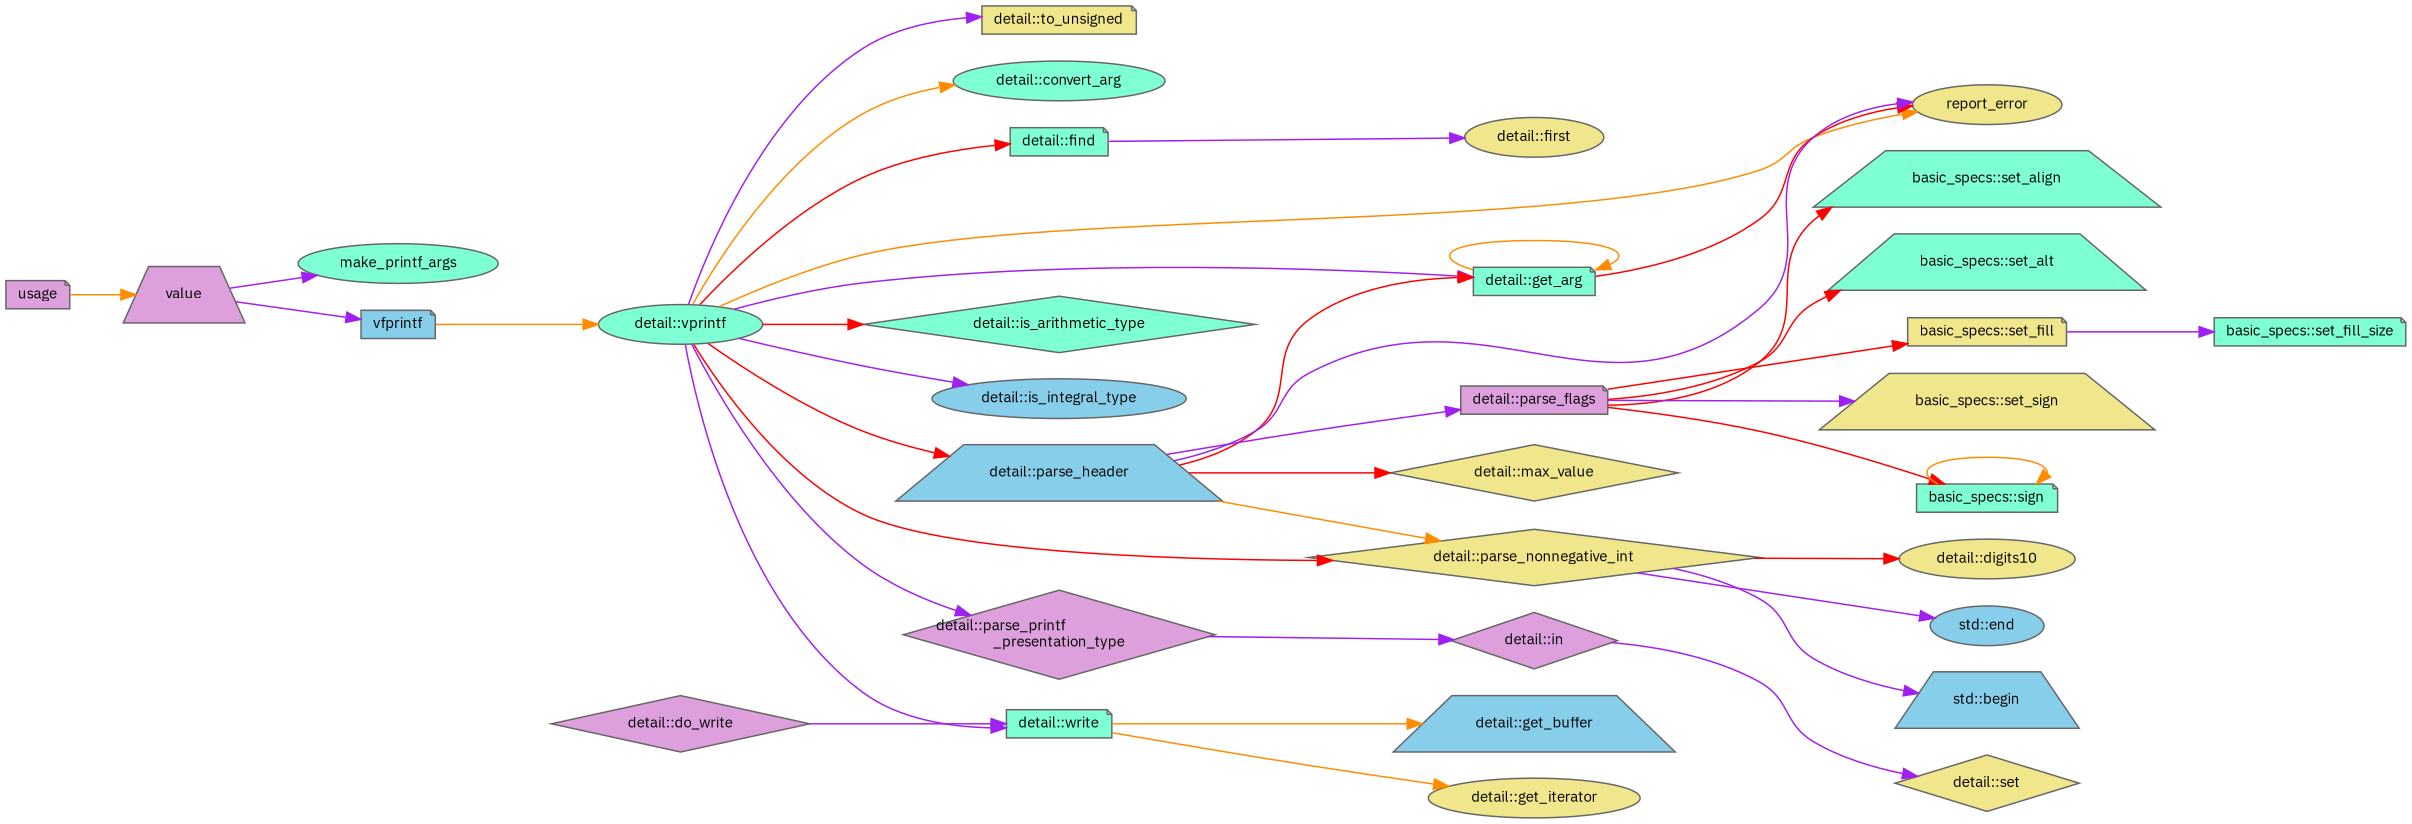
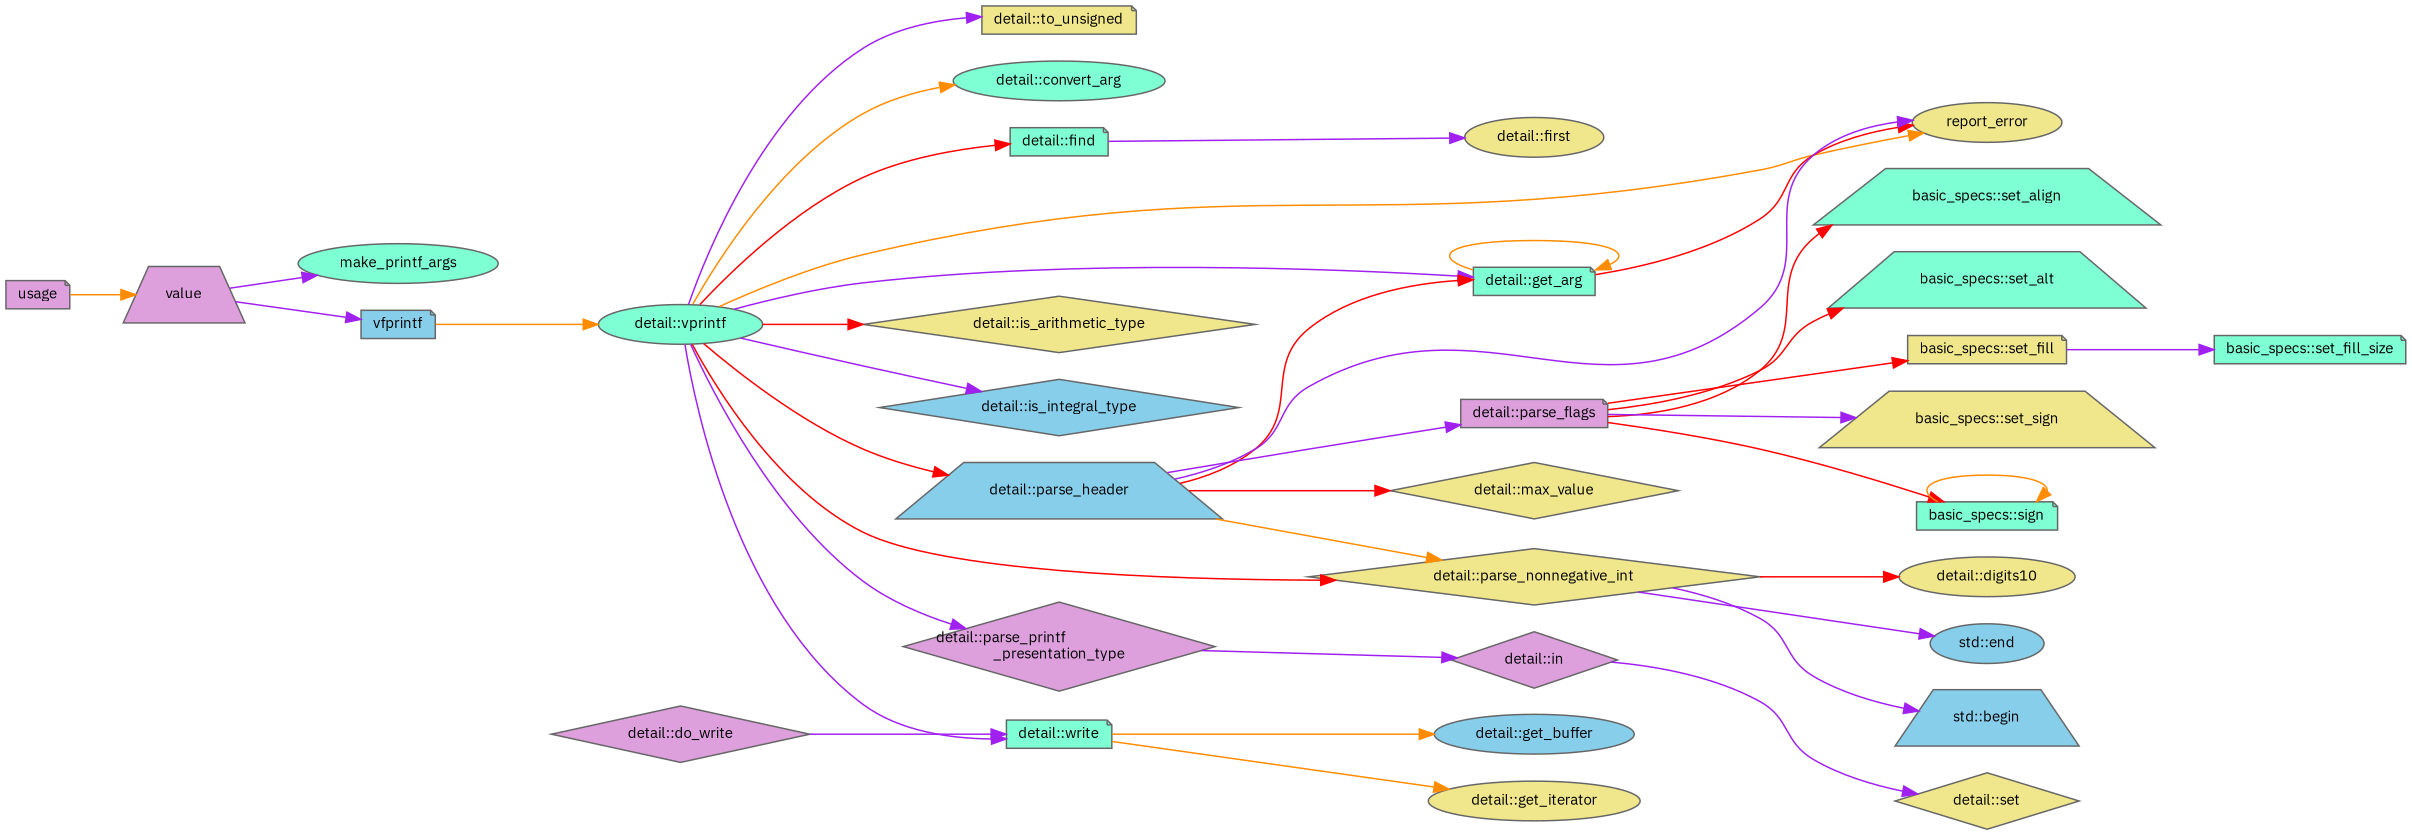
node "detail::is_arithmetic_type": fillcolor aquamarine -> khaki
node "detail::is_integral_type": shape ellipse -> diamond
node "detail::get_buffer": shape trapezium -> ellipse
